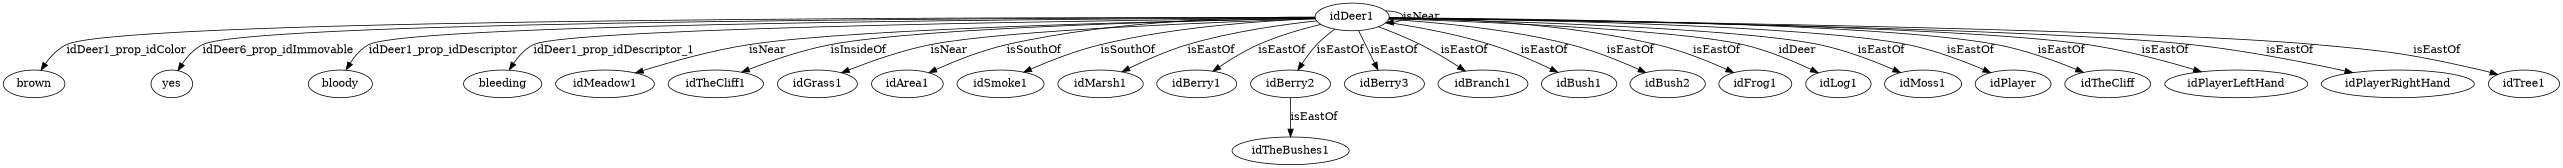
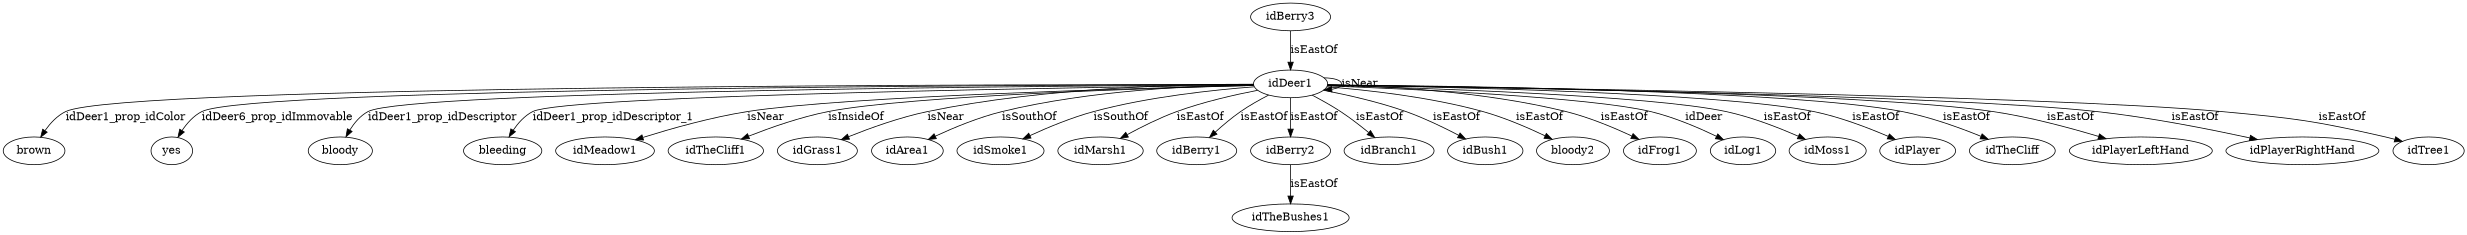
edge "idDeer1" -> "idBerry3": reversed
node "idBush2": label "idBush2" -> "bloody2"
